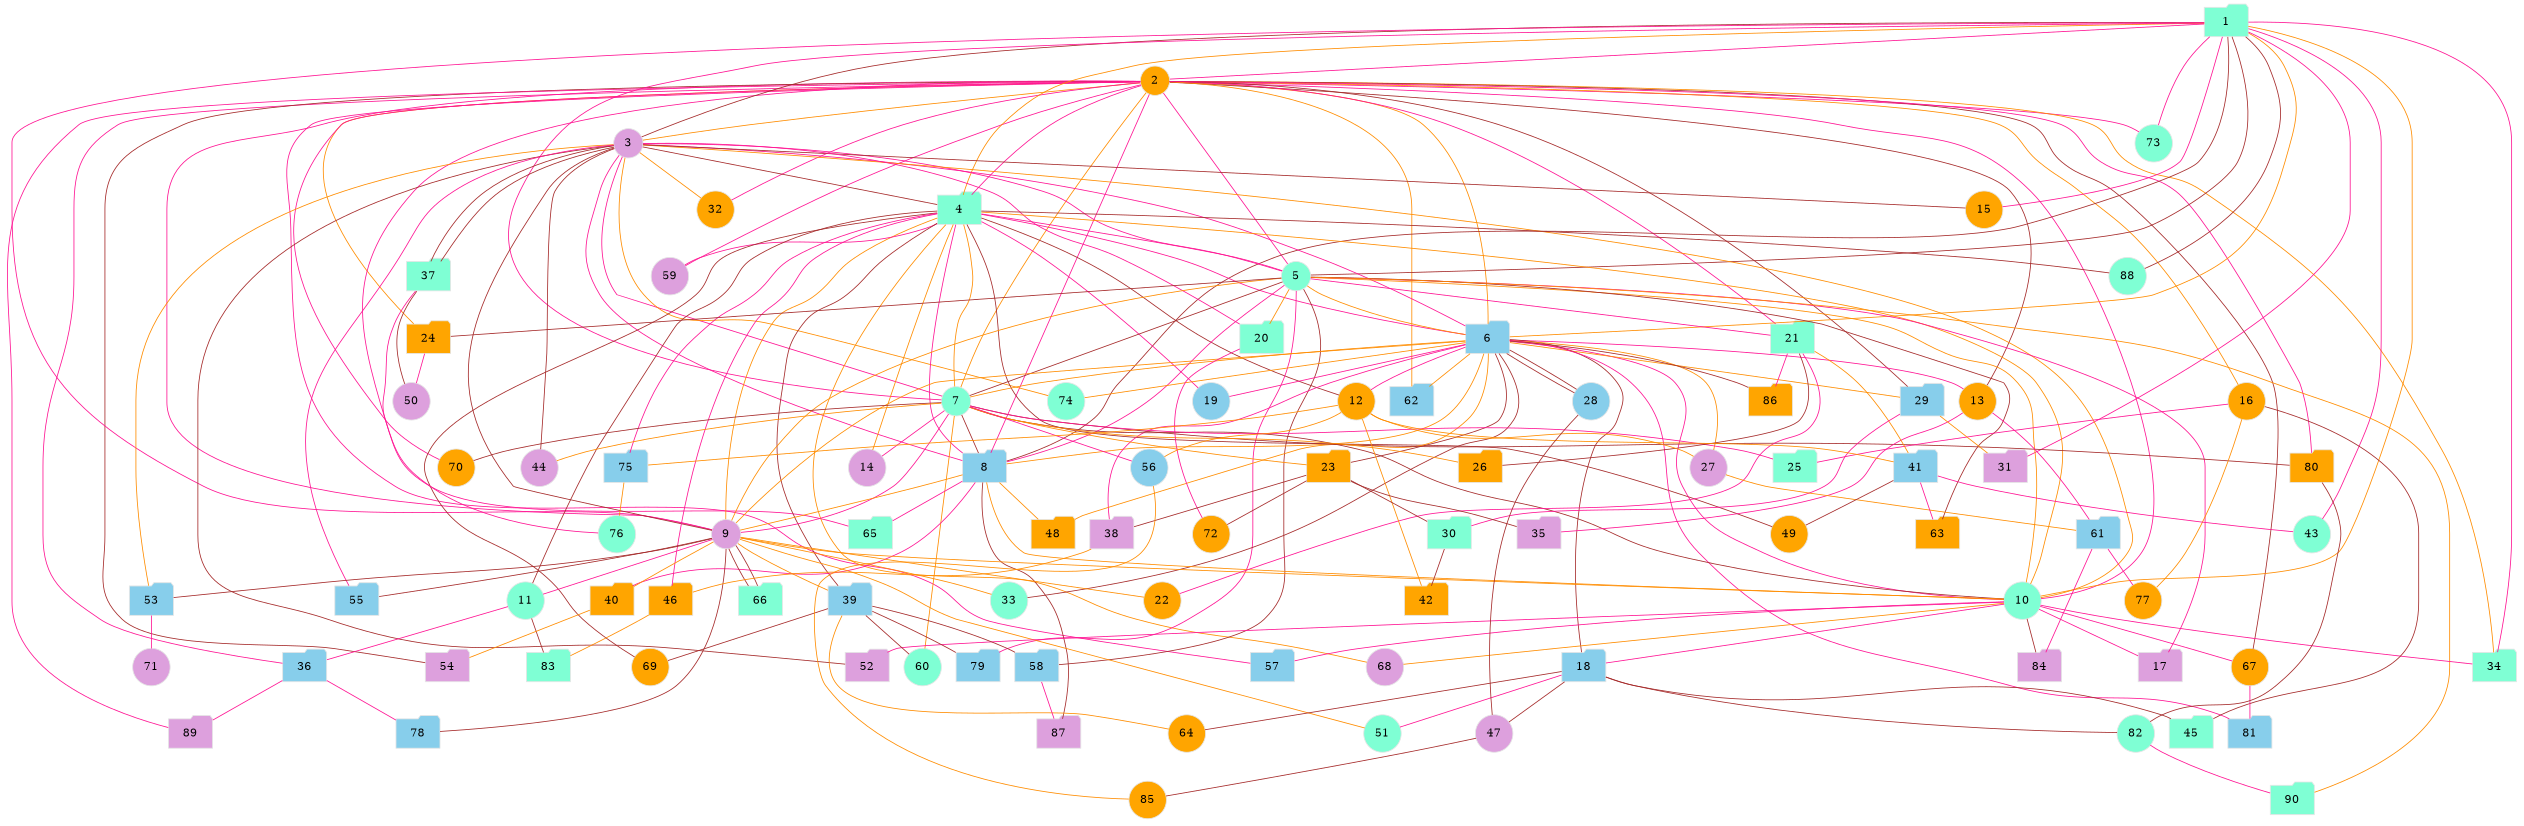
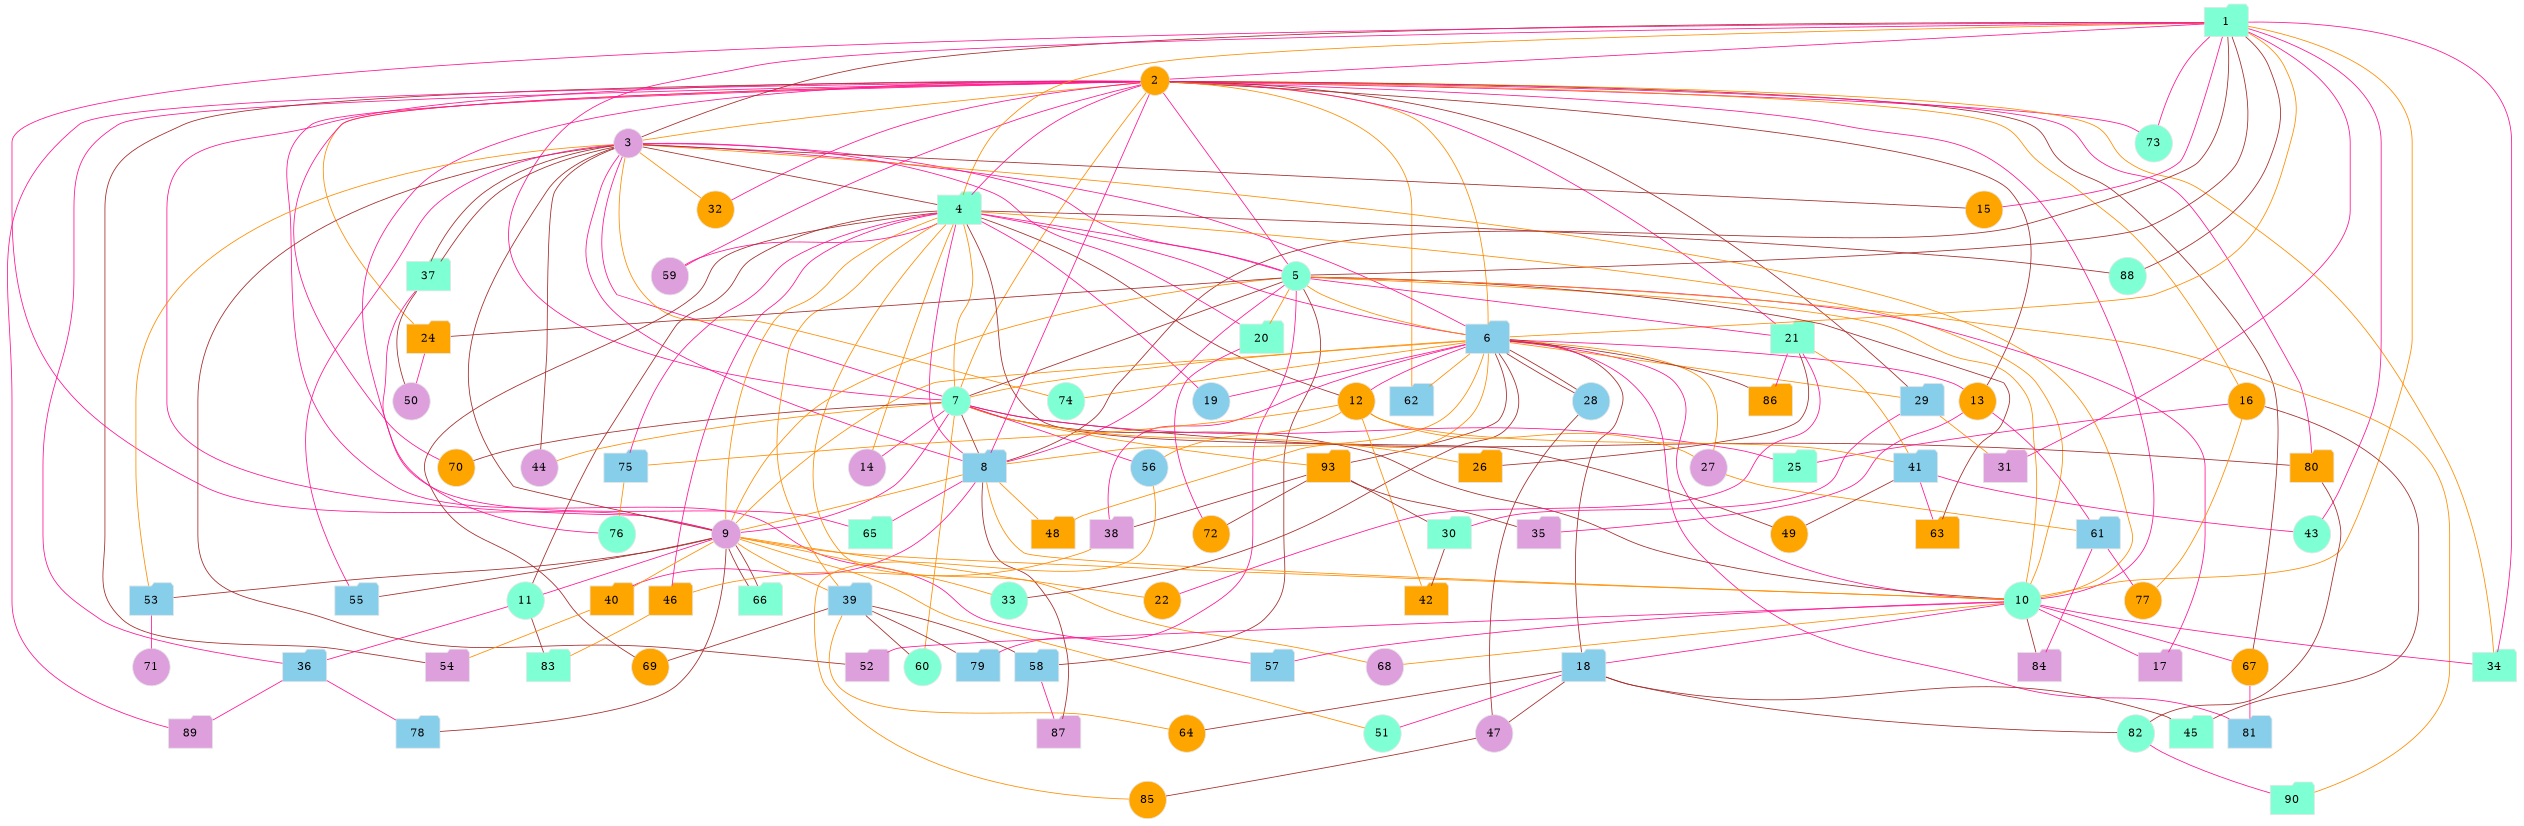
edge "4" -- "39": color brown -> darkorange
node "23": label "23" -> "93"
